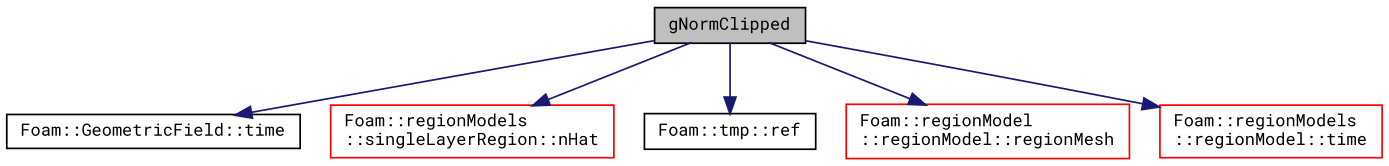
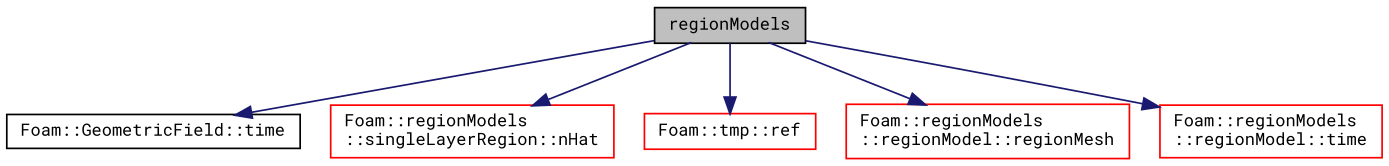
node "gNormClipped": label "gNormClipped" -> "regionModels"
node "Foam::tmp::ref": color black -> red
node "Foam::regionModel ::regionModel::regionMesh": label "Foam::regionModel ::regionModel::regionMesh" -> "Foam::regionModels ::regionModel::regionMesh"
